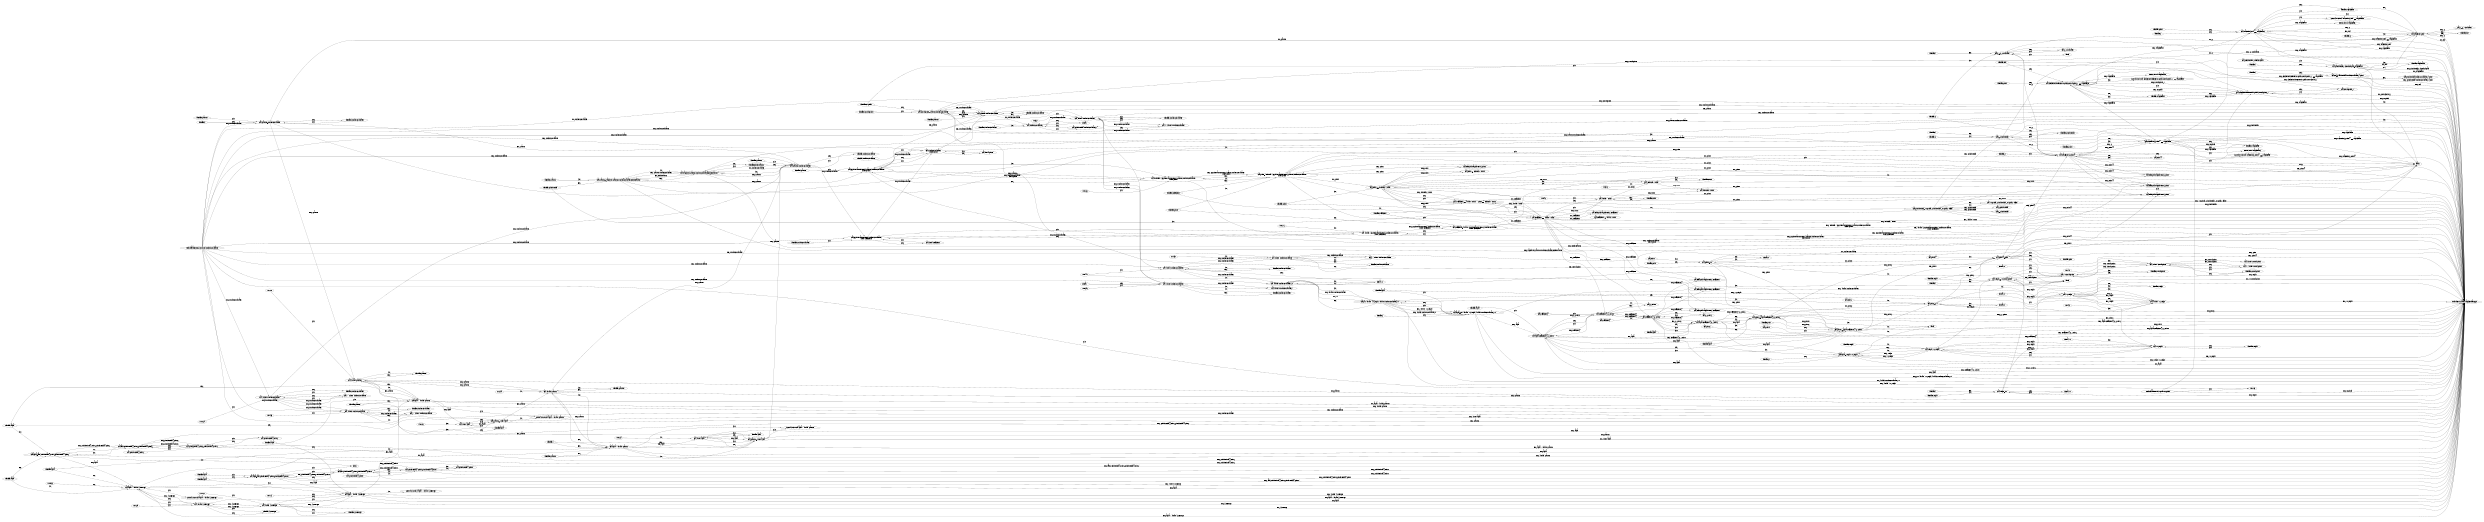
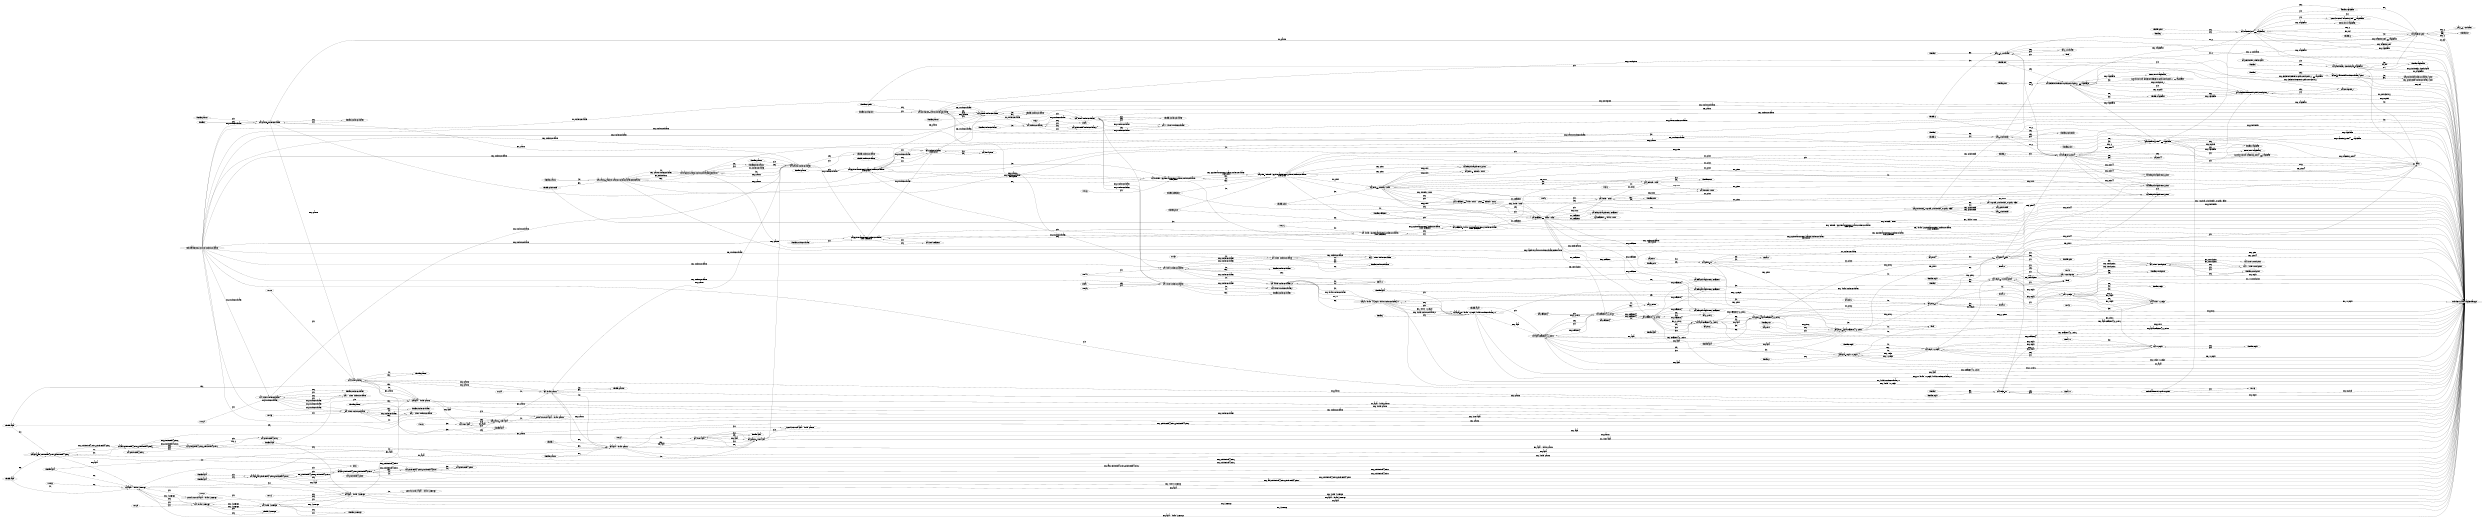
edge "(Call,primitive_info[number_coordinates-1].point)" -> "(Call,end=primitive_info[number_coordinates-1].point)": added, label "AST:"
node "(Call,points == (PointInfo *) NULL)": label "(Call,points == (PointInfo *) NULL)" -> "(Call,const == (PointInfo *) NULL)"
edge "(Call,point.x+=alpha*coefficients[j]*p->point.x)" -> "(Call,point.y+=alpha*coefficients[j]*p->point.y)": removed, label "DDG: point.x"
edge "(Call,primitive_info[j].point.y-primitive_info[i].point.y)" -> "(Call,primitive_info[i].point.y)": label "CFG: " -> "DDG: p"
